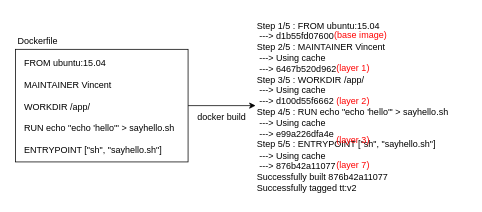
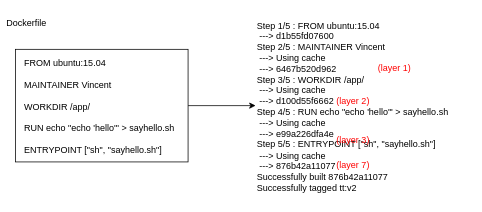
node "(base image)": removed
node "Dockerfile": moved (38, 42) -> (27, 23)
node "(layer 1)": moved (353, 68) -> (394, 68)
node "docker build": removed
